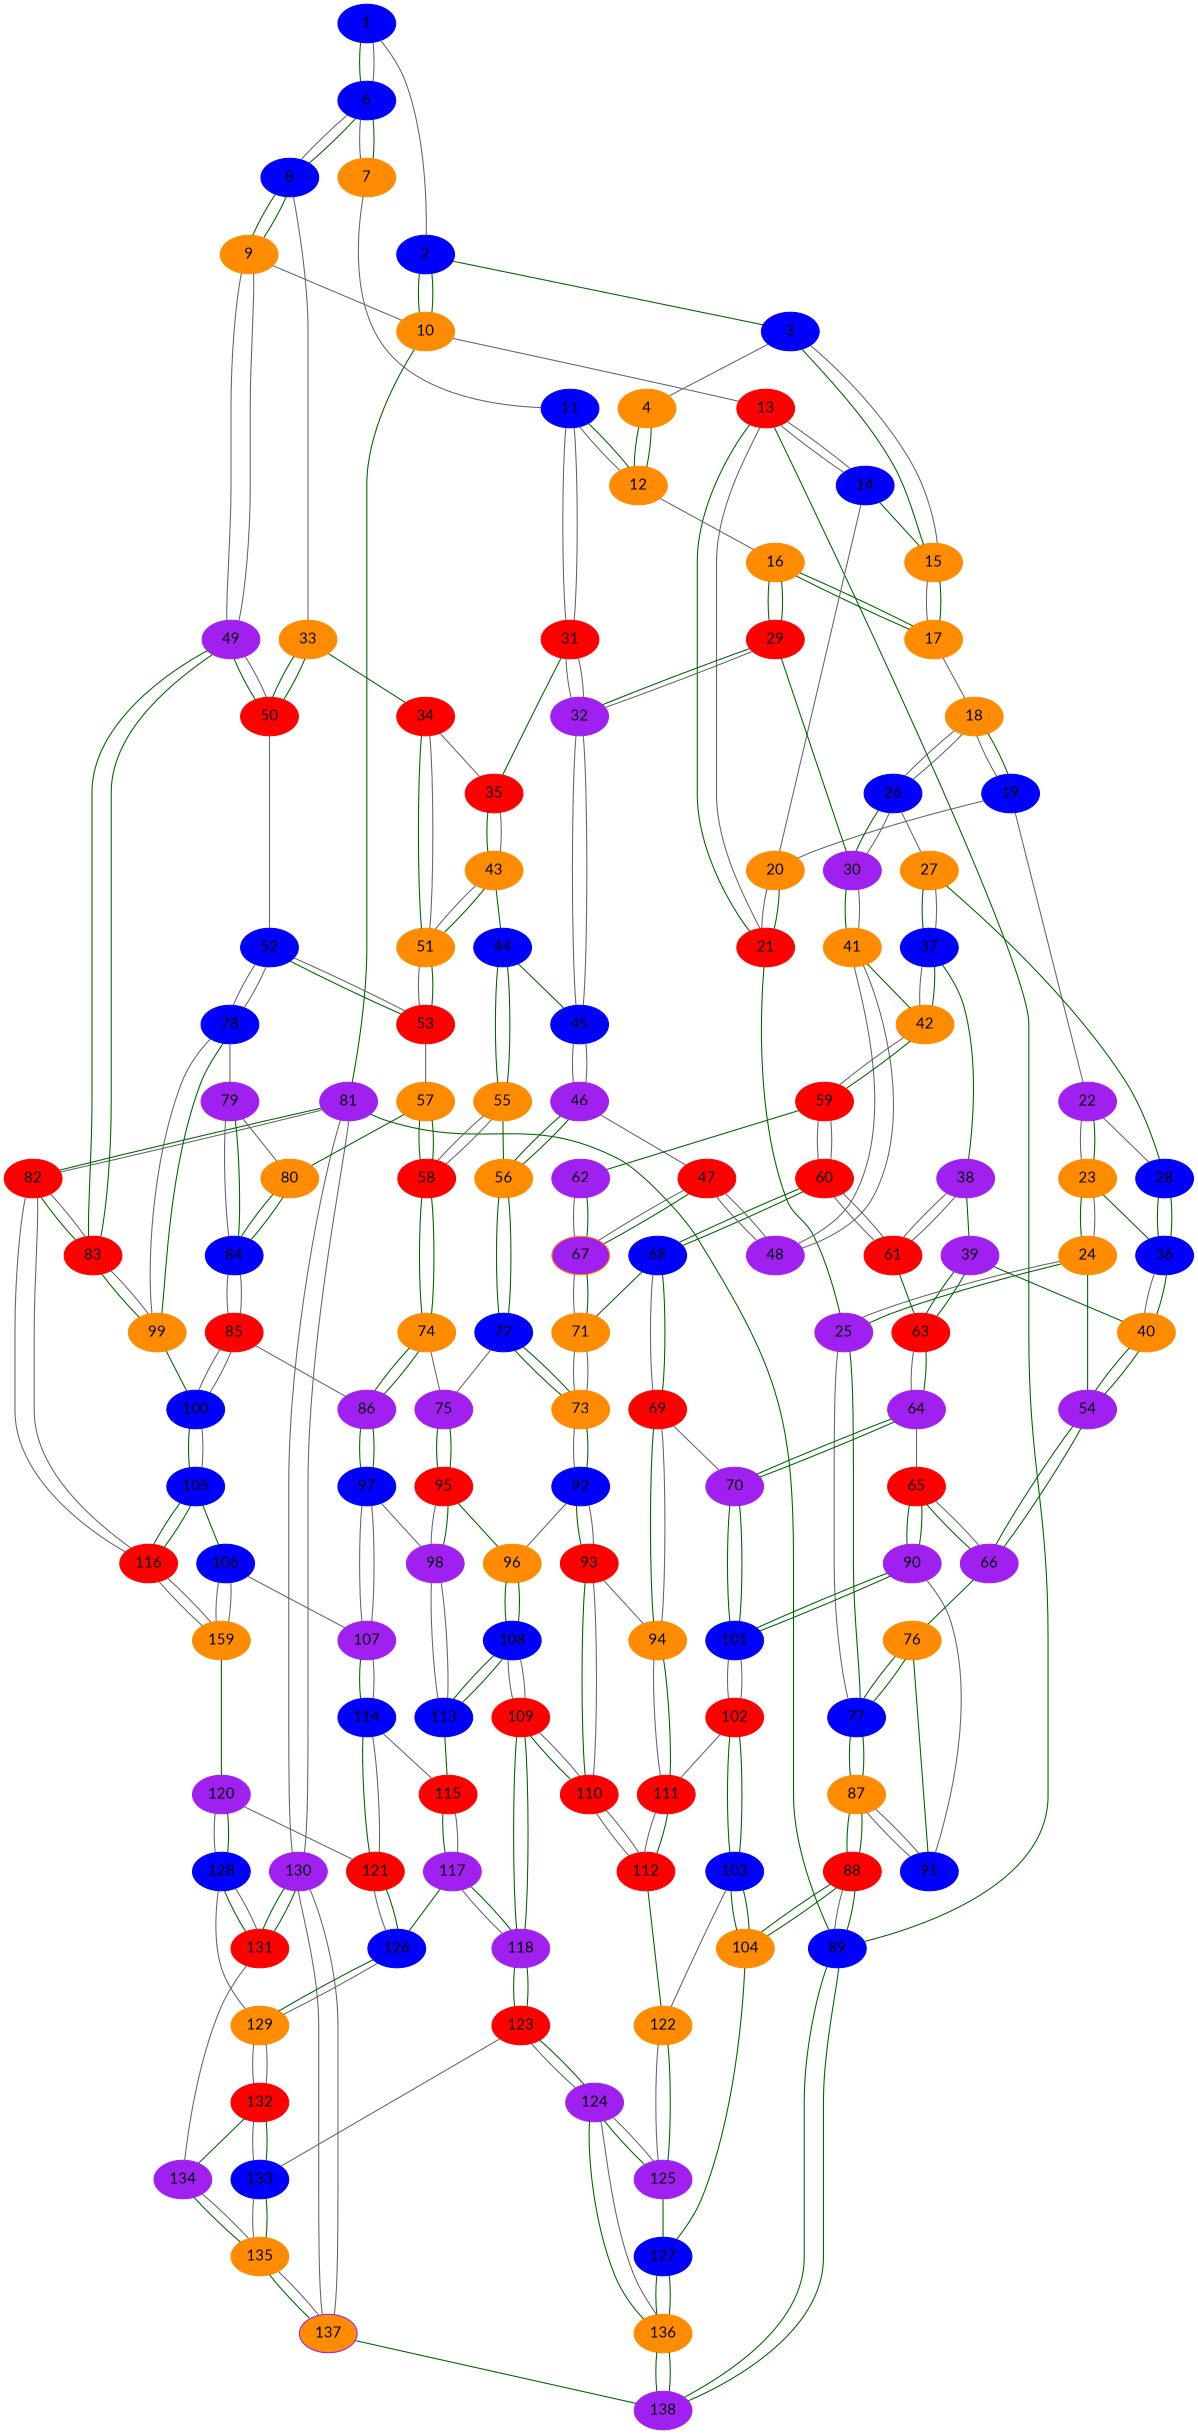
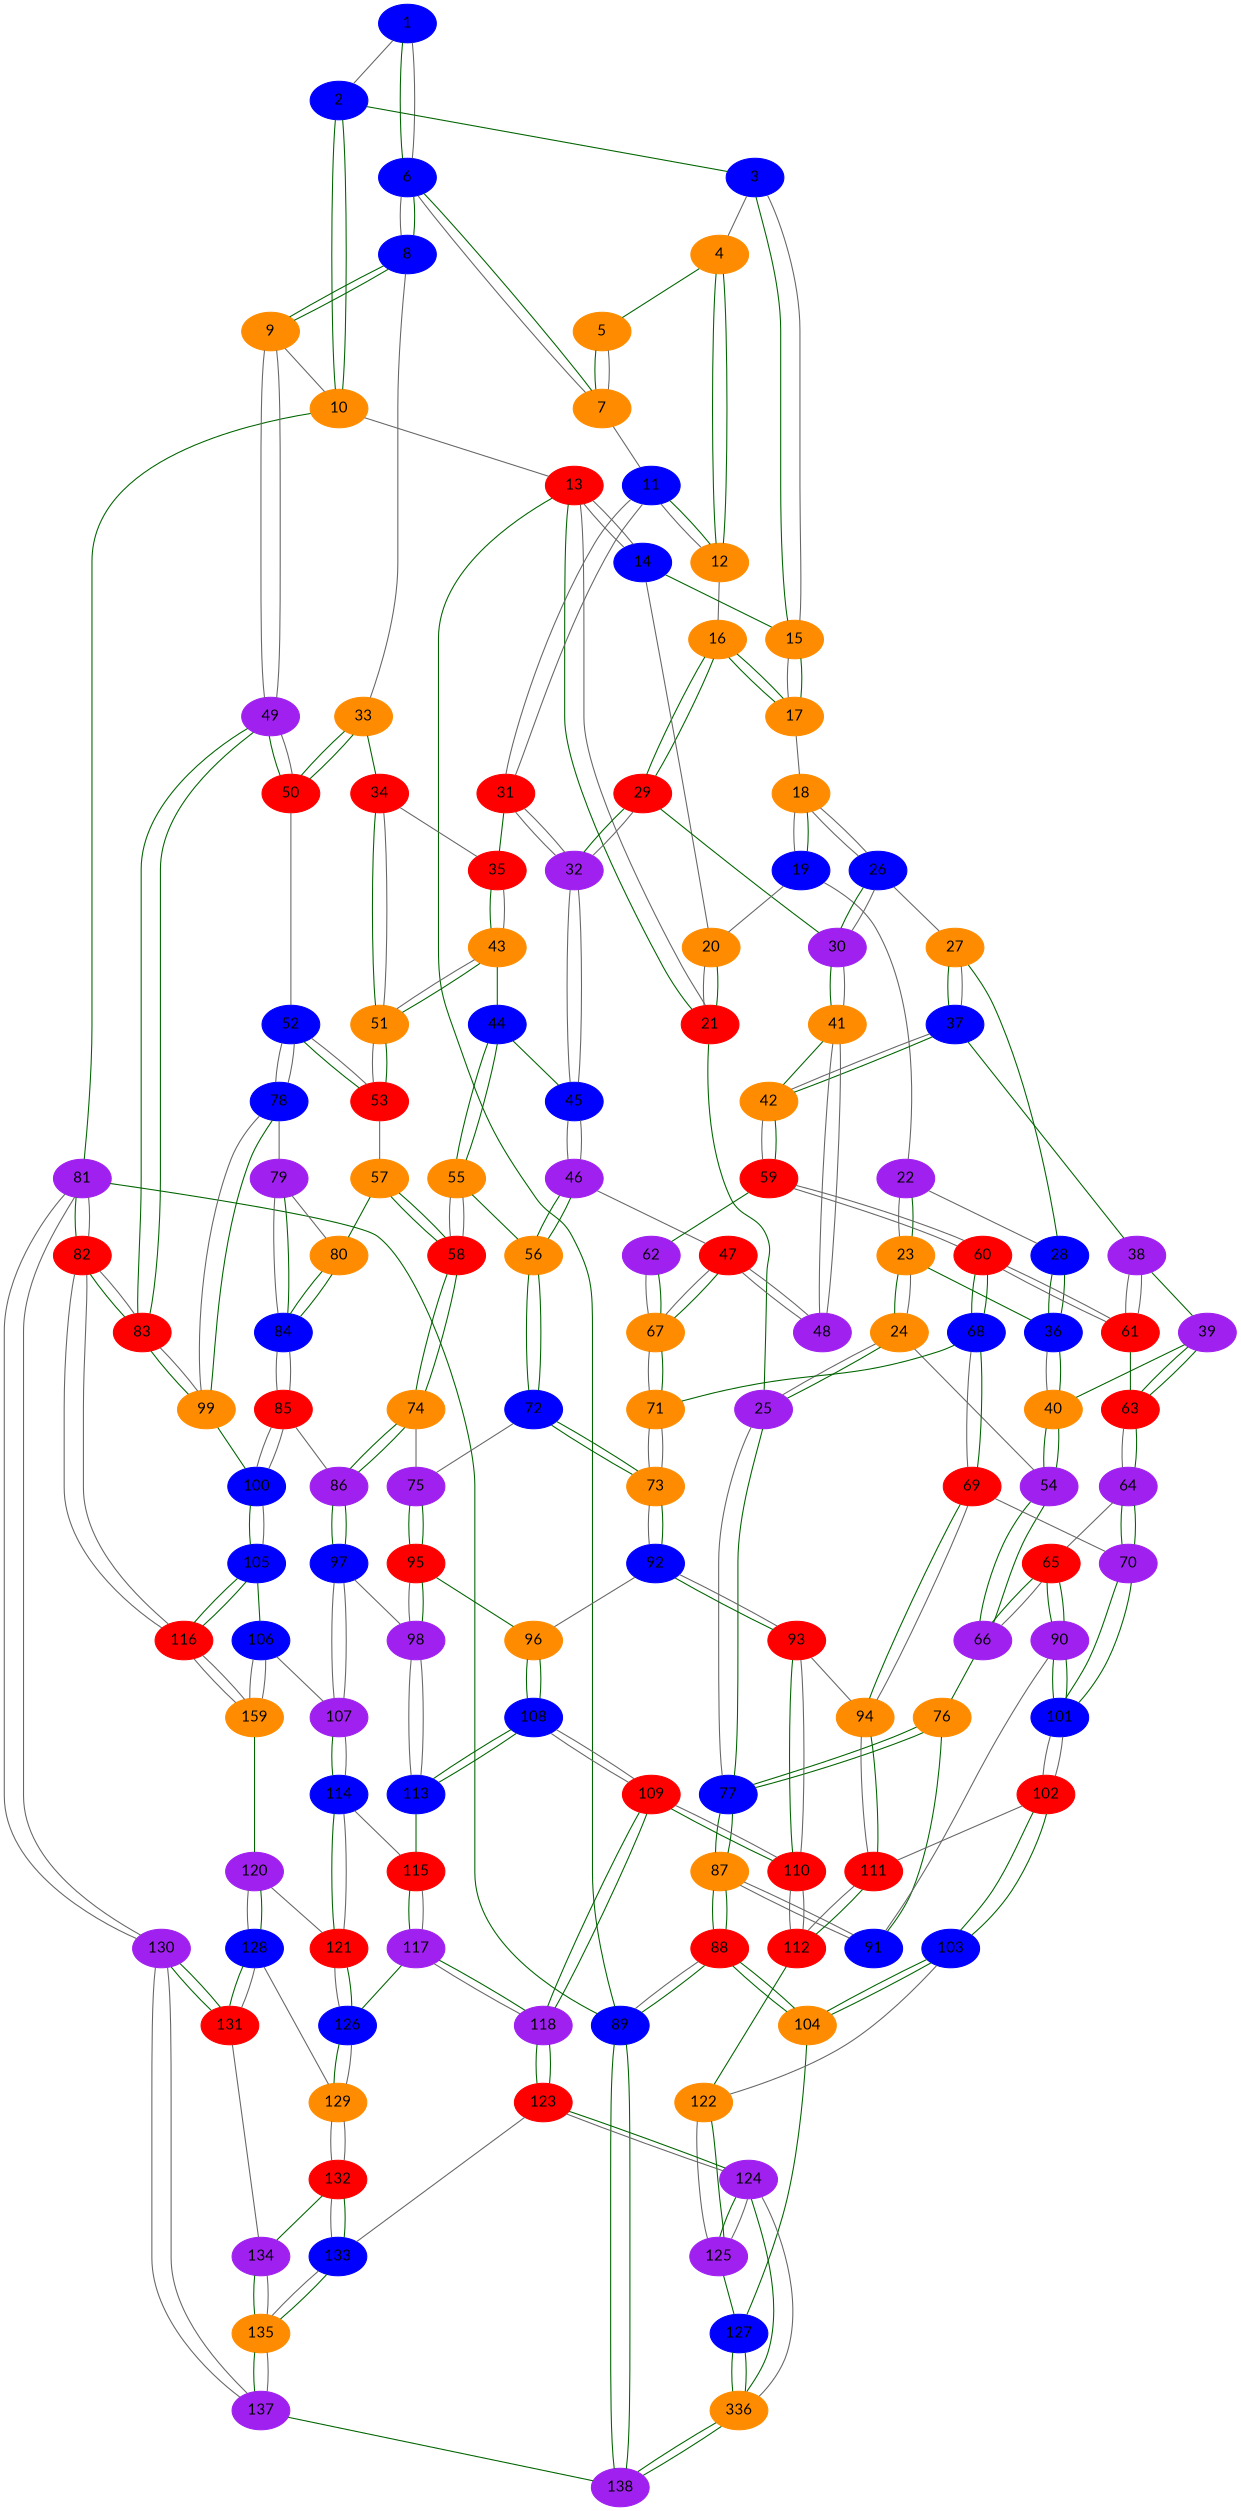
node "5": added
node "67": fillcolor purple -> darkorange
edge "24" -- "54": color darkgreen -> gray40
node "137": fillcolor darkorange -> purple
node "136": label "136" -> "336"
